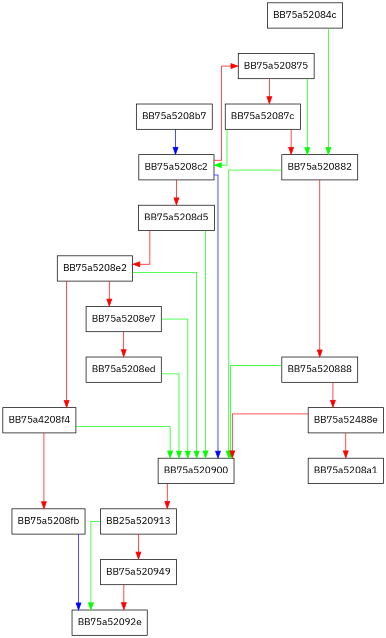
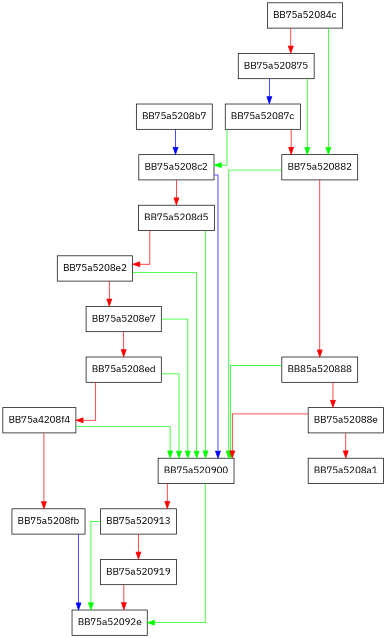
edge "BB75a520875" -> "BB75a52087c": color red -> blue
edge "BB75a5208c2" -> "BB75a520875": now "BB75a52084c" -> "BB75a520875"
edge "BB75a5208e2" -> "BB75a4208f4": now "BB75a5208ed" -> "BB75a4208f4"
node "BB75a520888": label "BB75a520888" -> "BB85a520888"
node "BB75a52488e": label "BB75a52488e" -> "BB75a52088e"
node "BB25a520913": label "BB25a520913" -> "BB75a520913"
node "BB75a520949": label "BB75a520949" -> "BB75a520919"
edge "BB75a520900" -> "BB75a52092e": added
